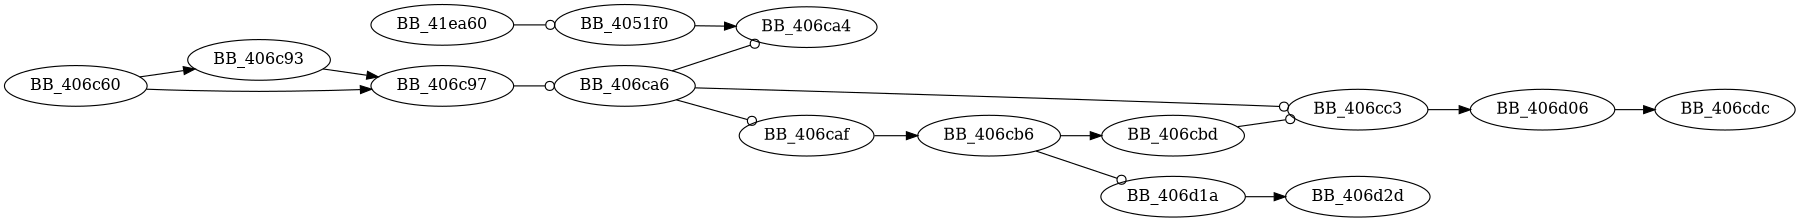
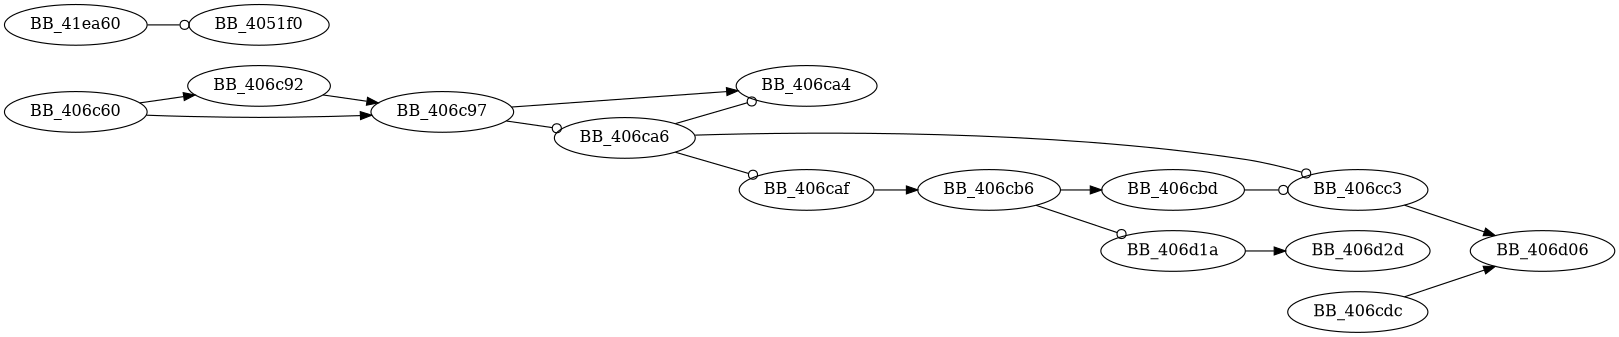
edge "BB_4051f0" -> "BB_406ca4": now "BB_406c97" -> "BB_406ca4"
node "BB_406c93": label "BB_406c93" -> "BB_406c92"
edge "BB_406d06" -> "BB_406cdc": reversed
